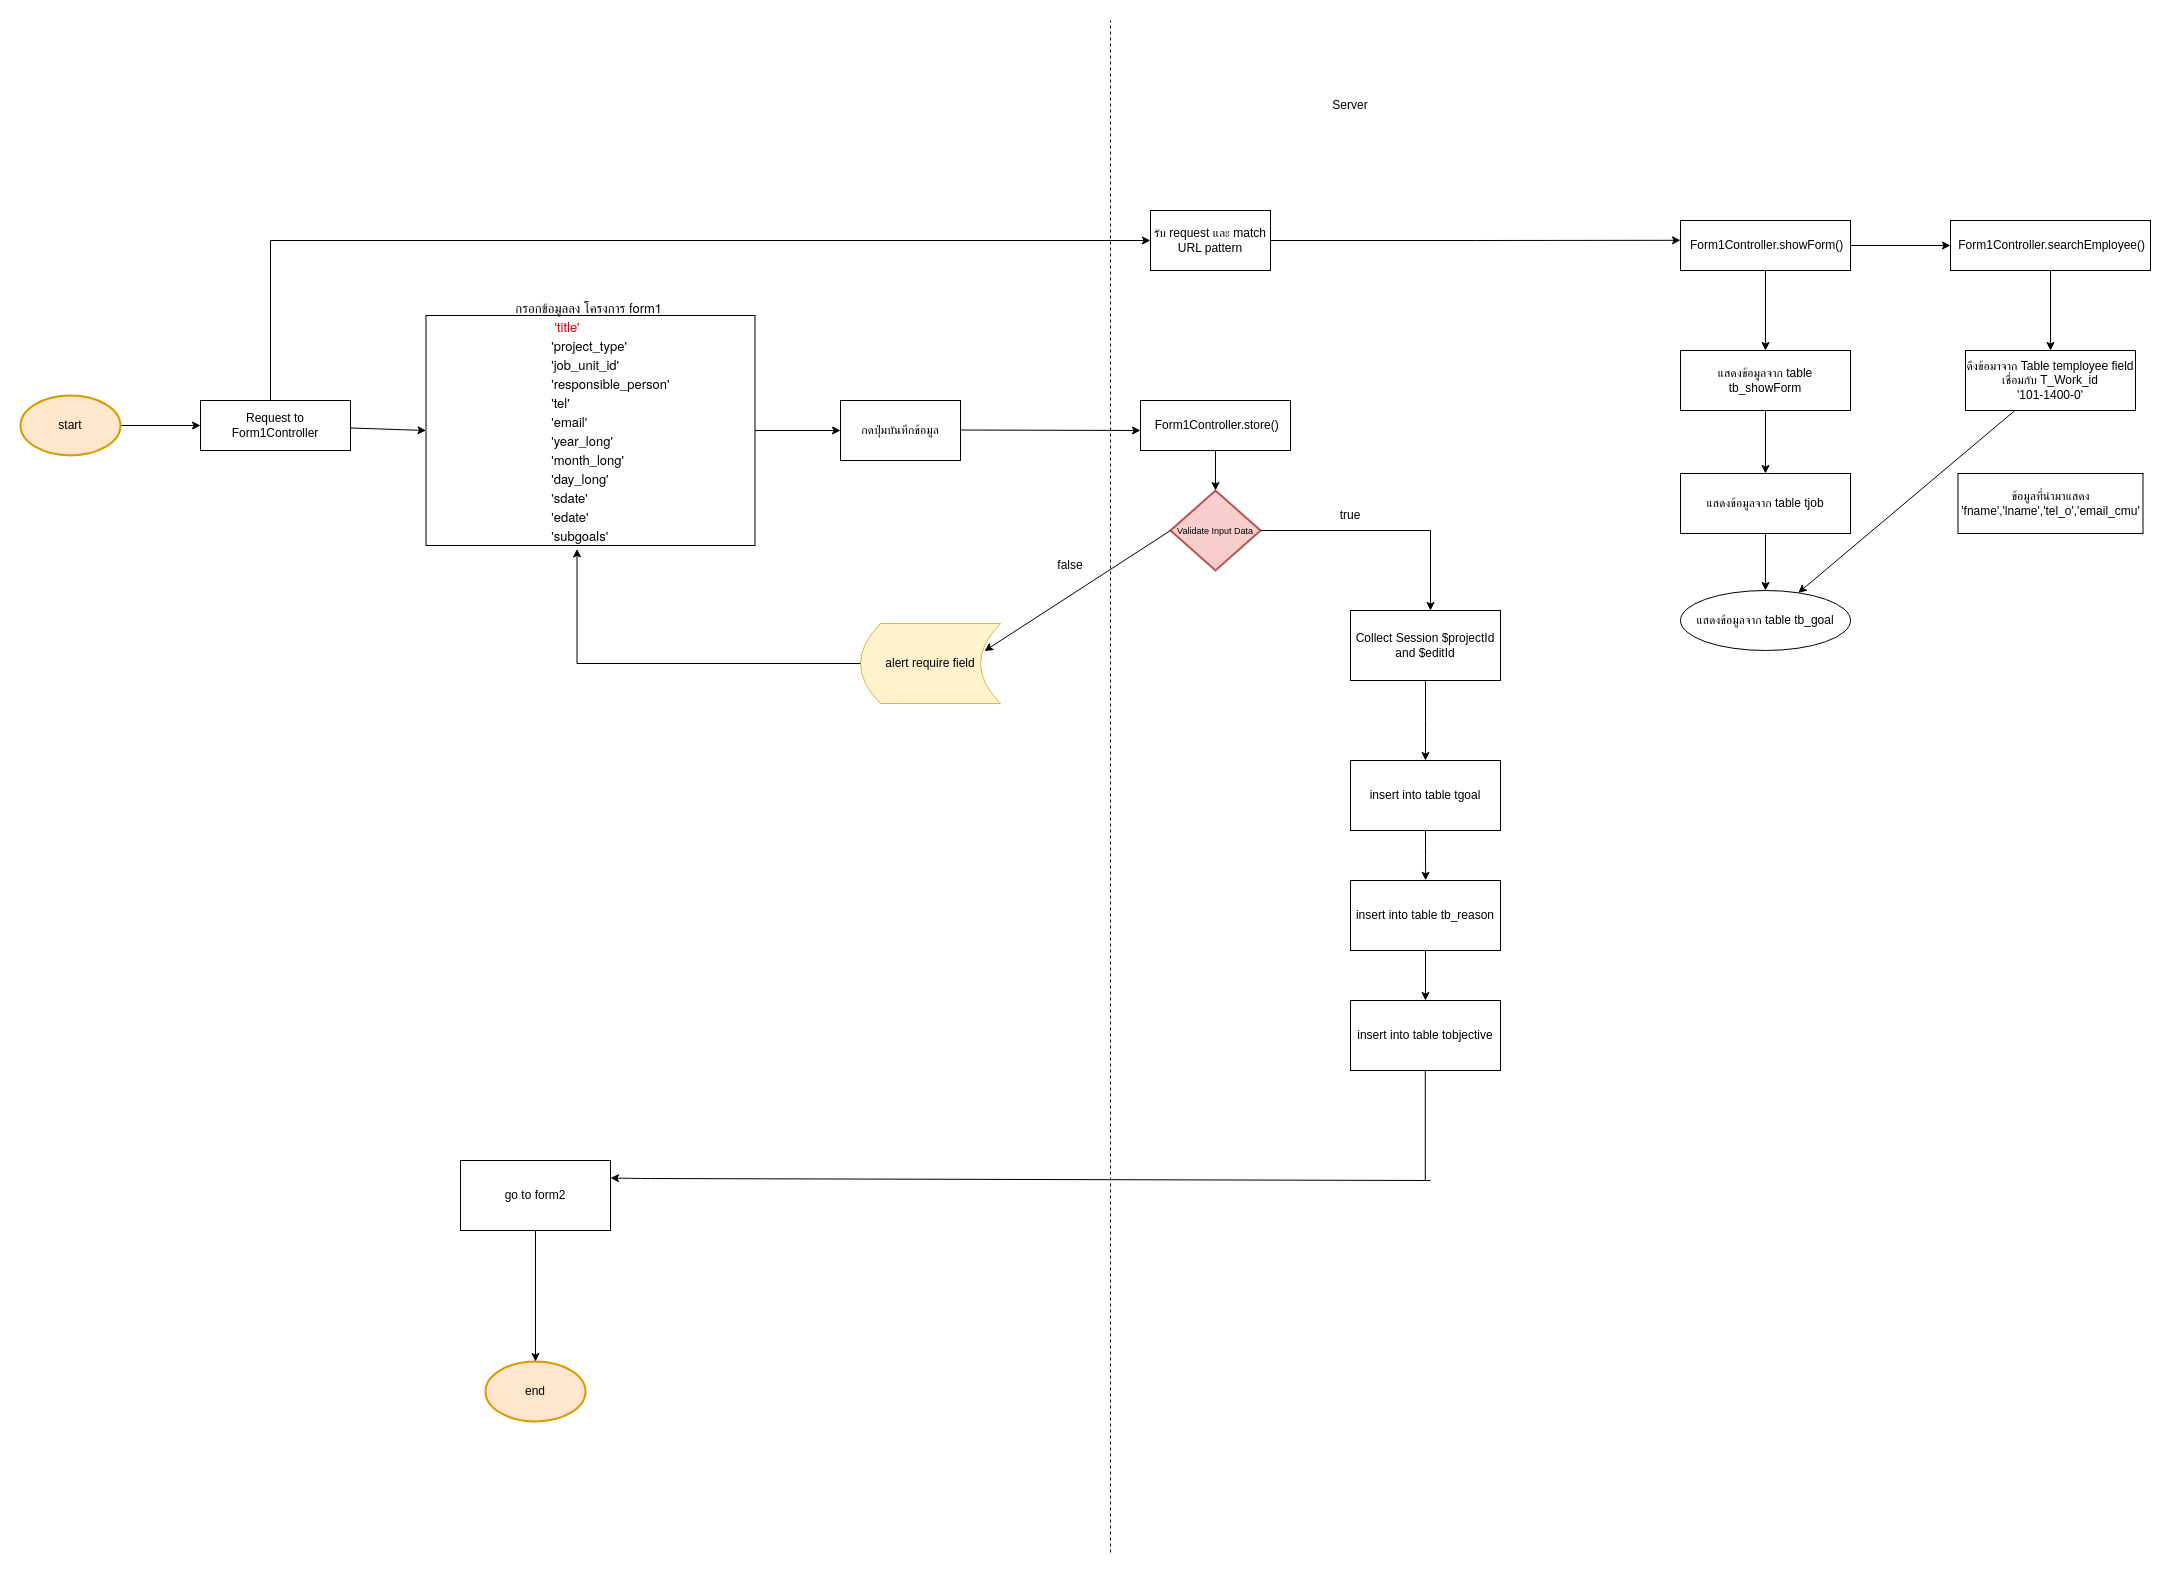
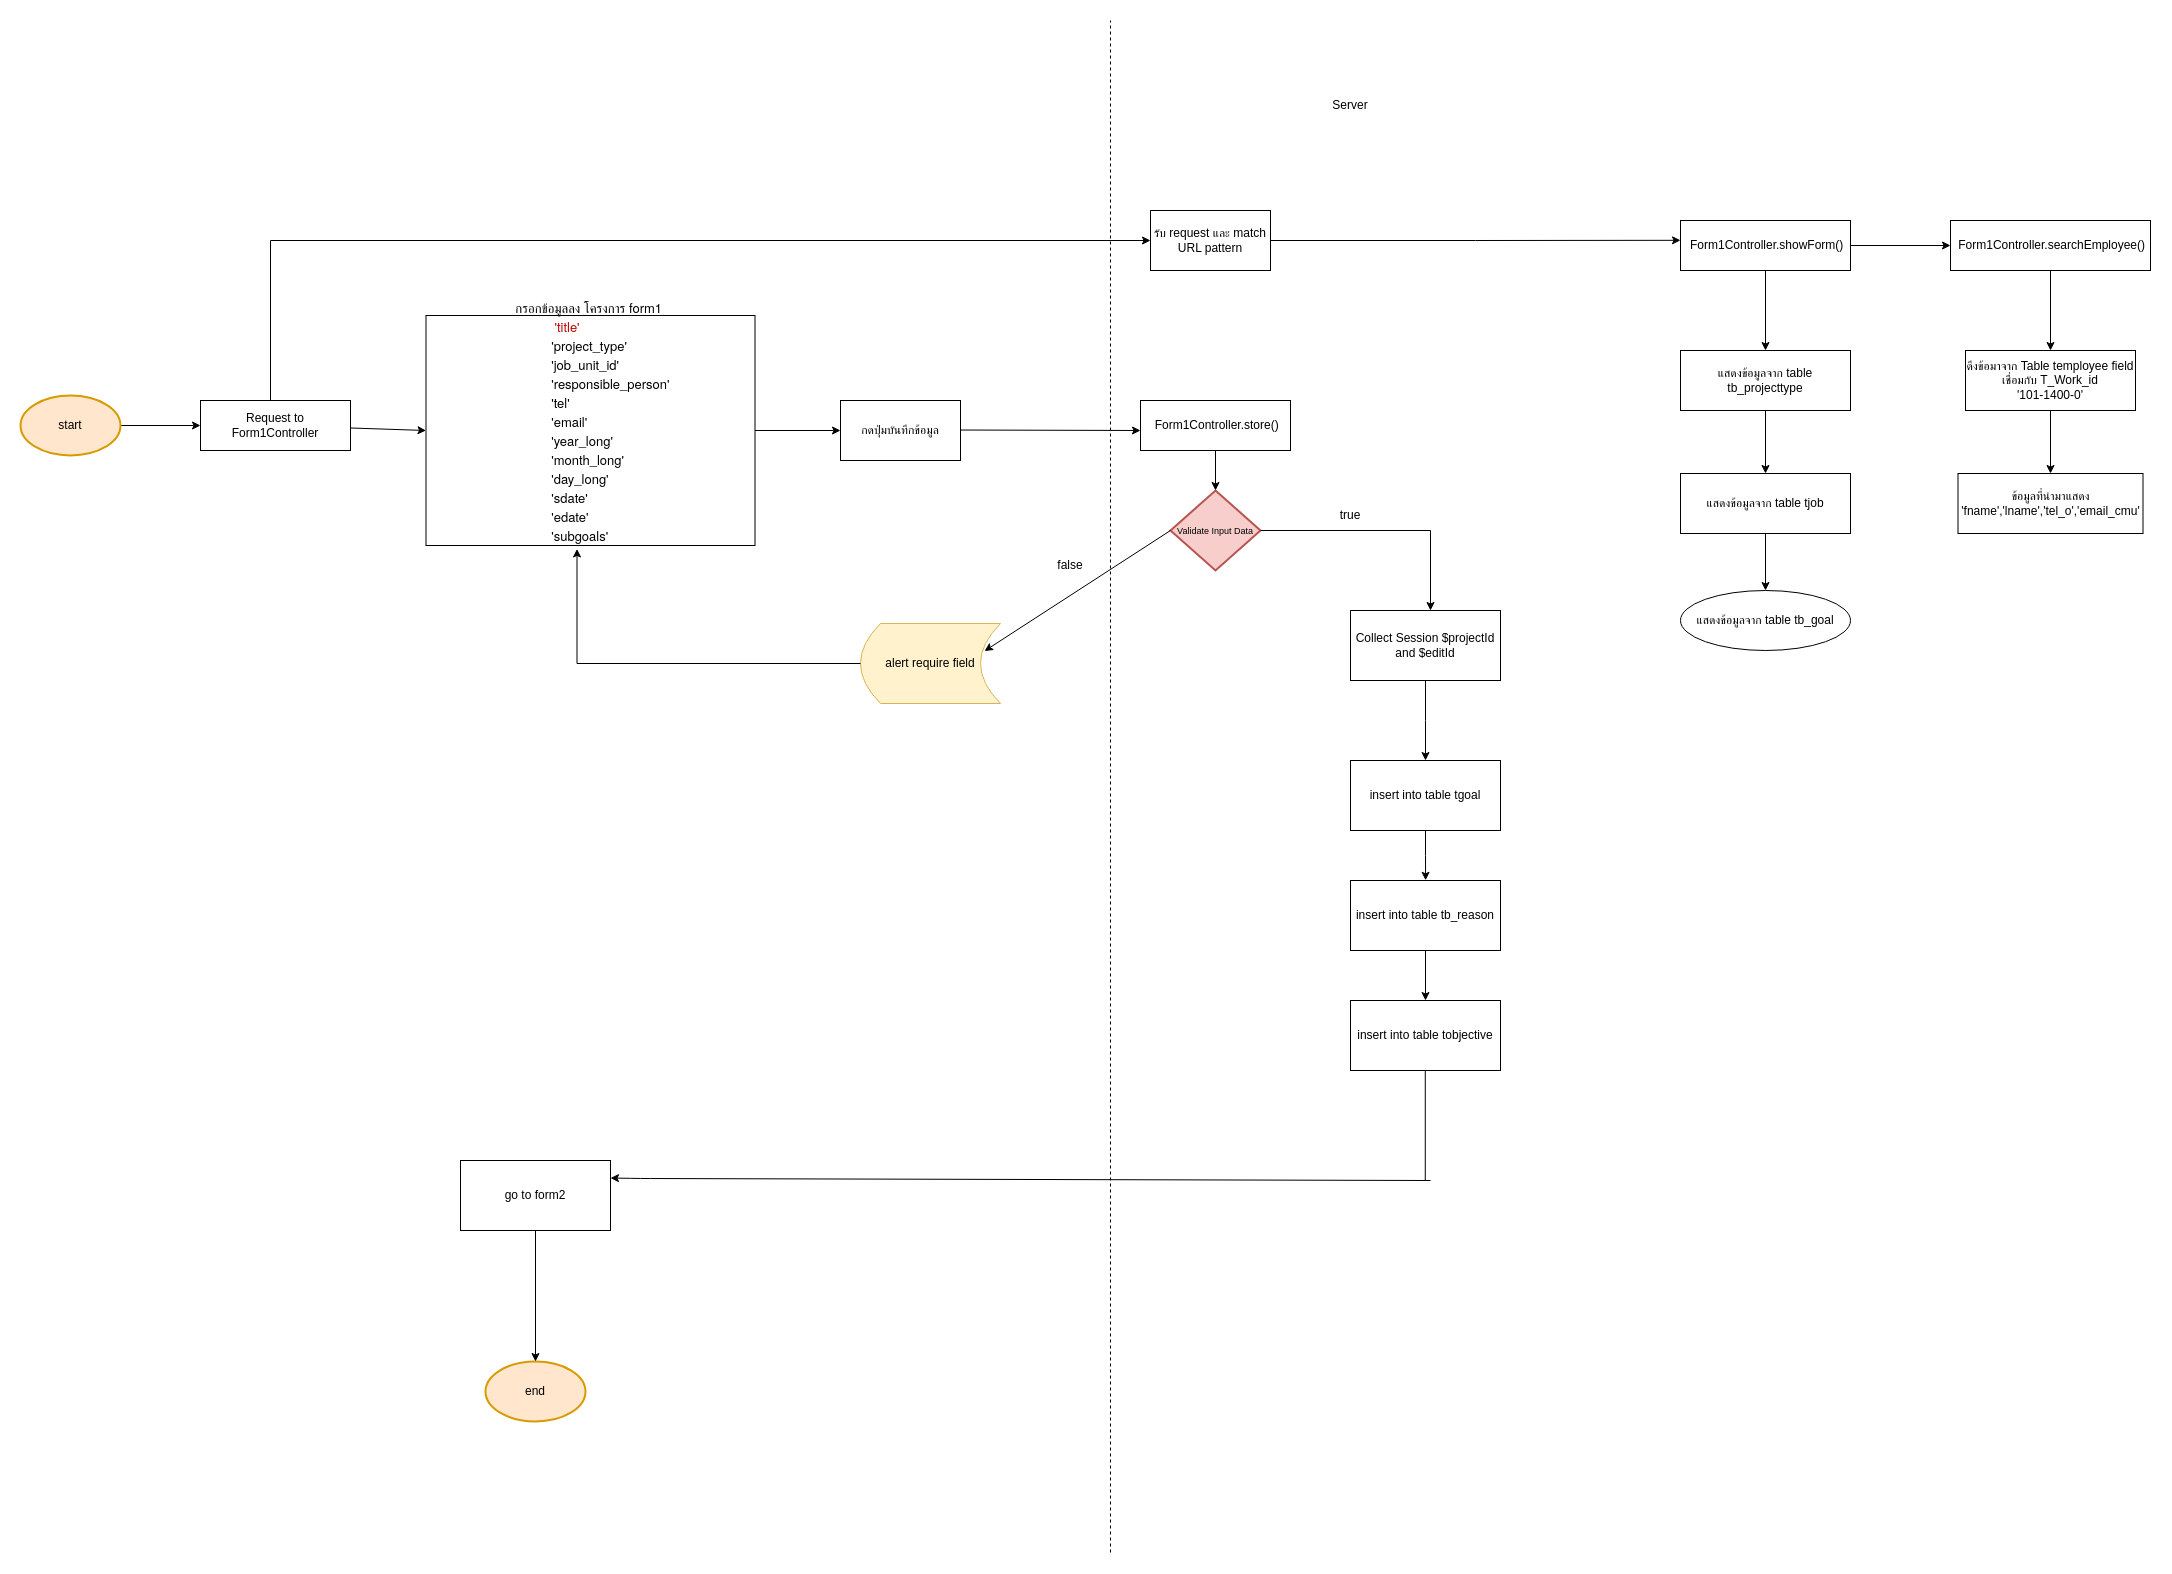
node "แสดงข้อมูลจาก table tb_showForm": label "แสดงข้อมูลจาก table tb_showForm" -> "แสดงข้อมูลจาก table tb_projecttype"
edge "ดึงข้อมาจาก Table temployee field เชื่อมกับ T_Work_id '101-1400-0'" -> "แสดงข้อมูลจาก table tb_goal": now "ดึงข้อมาจาก Table temployee field เชื่อมกับ T_Work_id '101-1400-0'" -> "ข้อมูลที่นำมาแสดง 'fname','lname','tel_o','email_cmu'"
